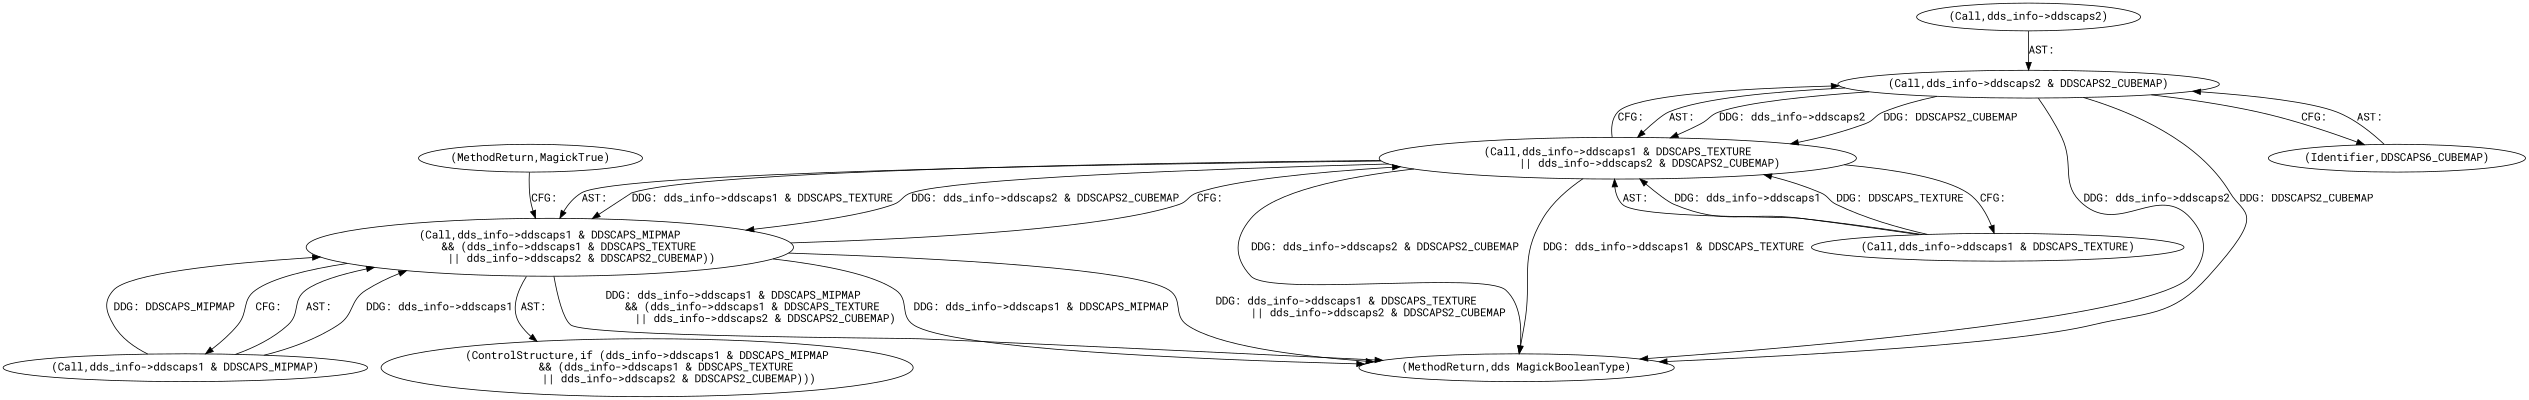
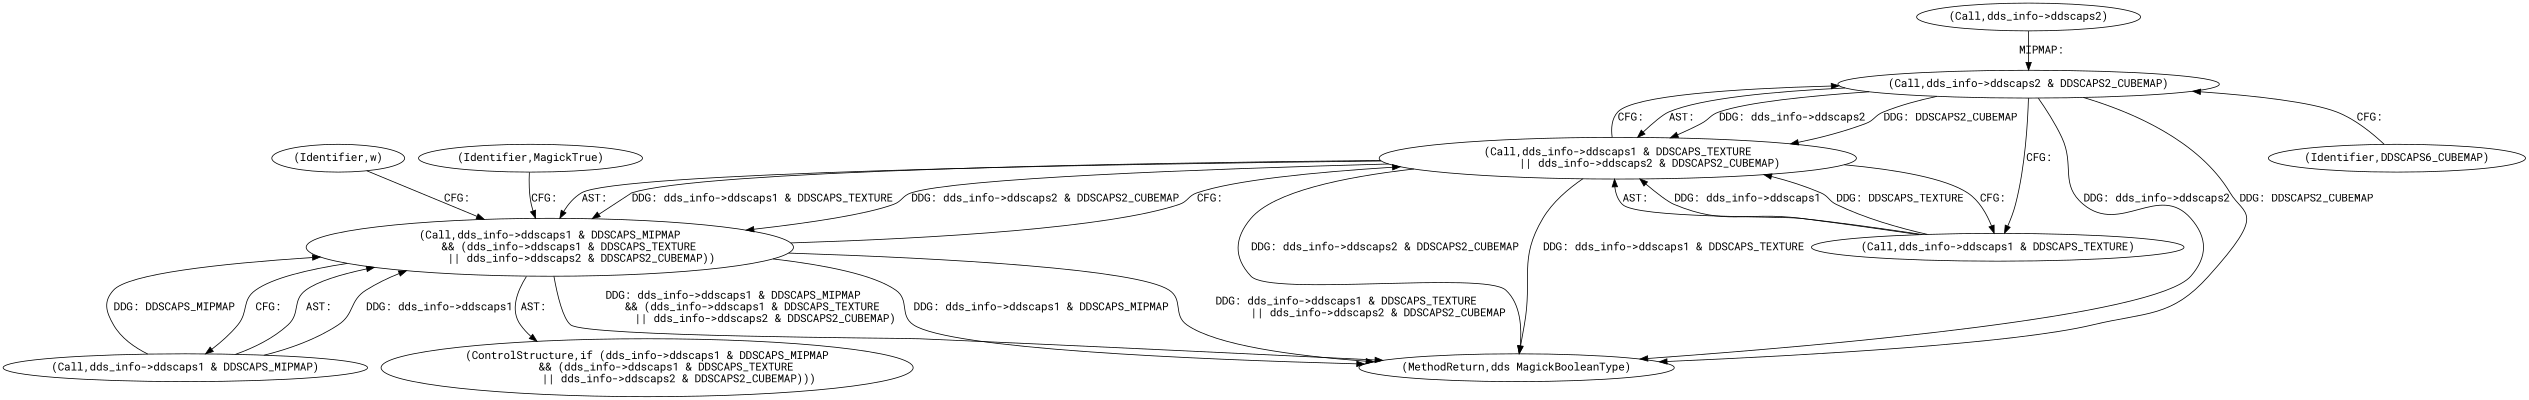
edge "(Call,dds_info->ddscaps2)" -> "(Call,dds_info->ddscaps2 & DDSCAPS2_CUBEMAP)": label "AST: " -> "MIPMAP: "
edge "(Call,dds_info->ddscaps2 & DDSCAPS2_CUBEMAP)" -> "(Identifier,DDSCAPS6_CUBEMAP)": now "(Call,dds_info->ddscaps2 & DDSCAPS2_CUBEMAP)" -> "(Call,dds_info->ddscaps1 & DDSCAPS_TEXTURE)"
edge "(Identifier,DDSCAPS6_CUBEMAP)" -> "(Call,dds_info->ddscaps2 & DDSCAPS2_CUBEMAP)": label "AST: " -> "CFG: "
node "(Identifier,w)": added
node "(MethodReturn,MagickTrue)": label "(MethodReturn,MagickTrue)" -> "(Identifier,MagickTrue)"
